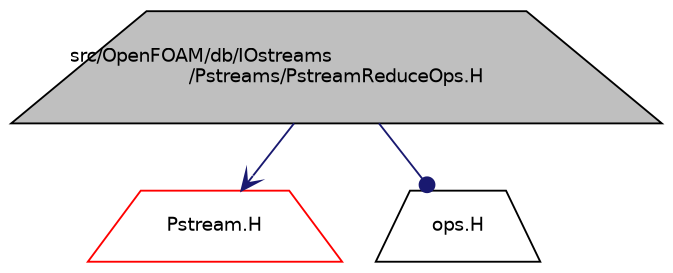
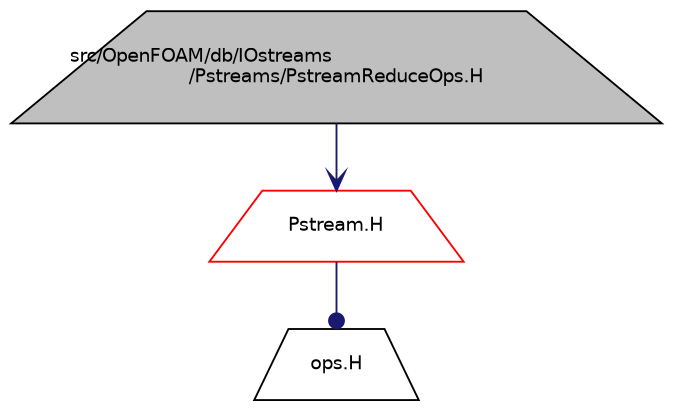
edge "src/OpenFOAM/db/IOstreams /Pstreams/PstreamReduceOps.H" -> "ops.H": now "Pstream.H" -> "ops.H"
